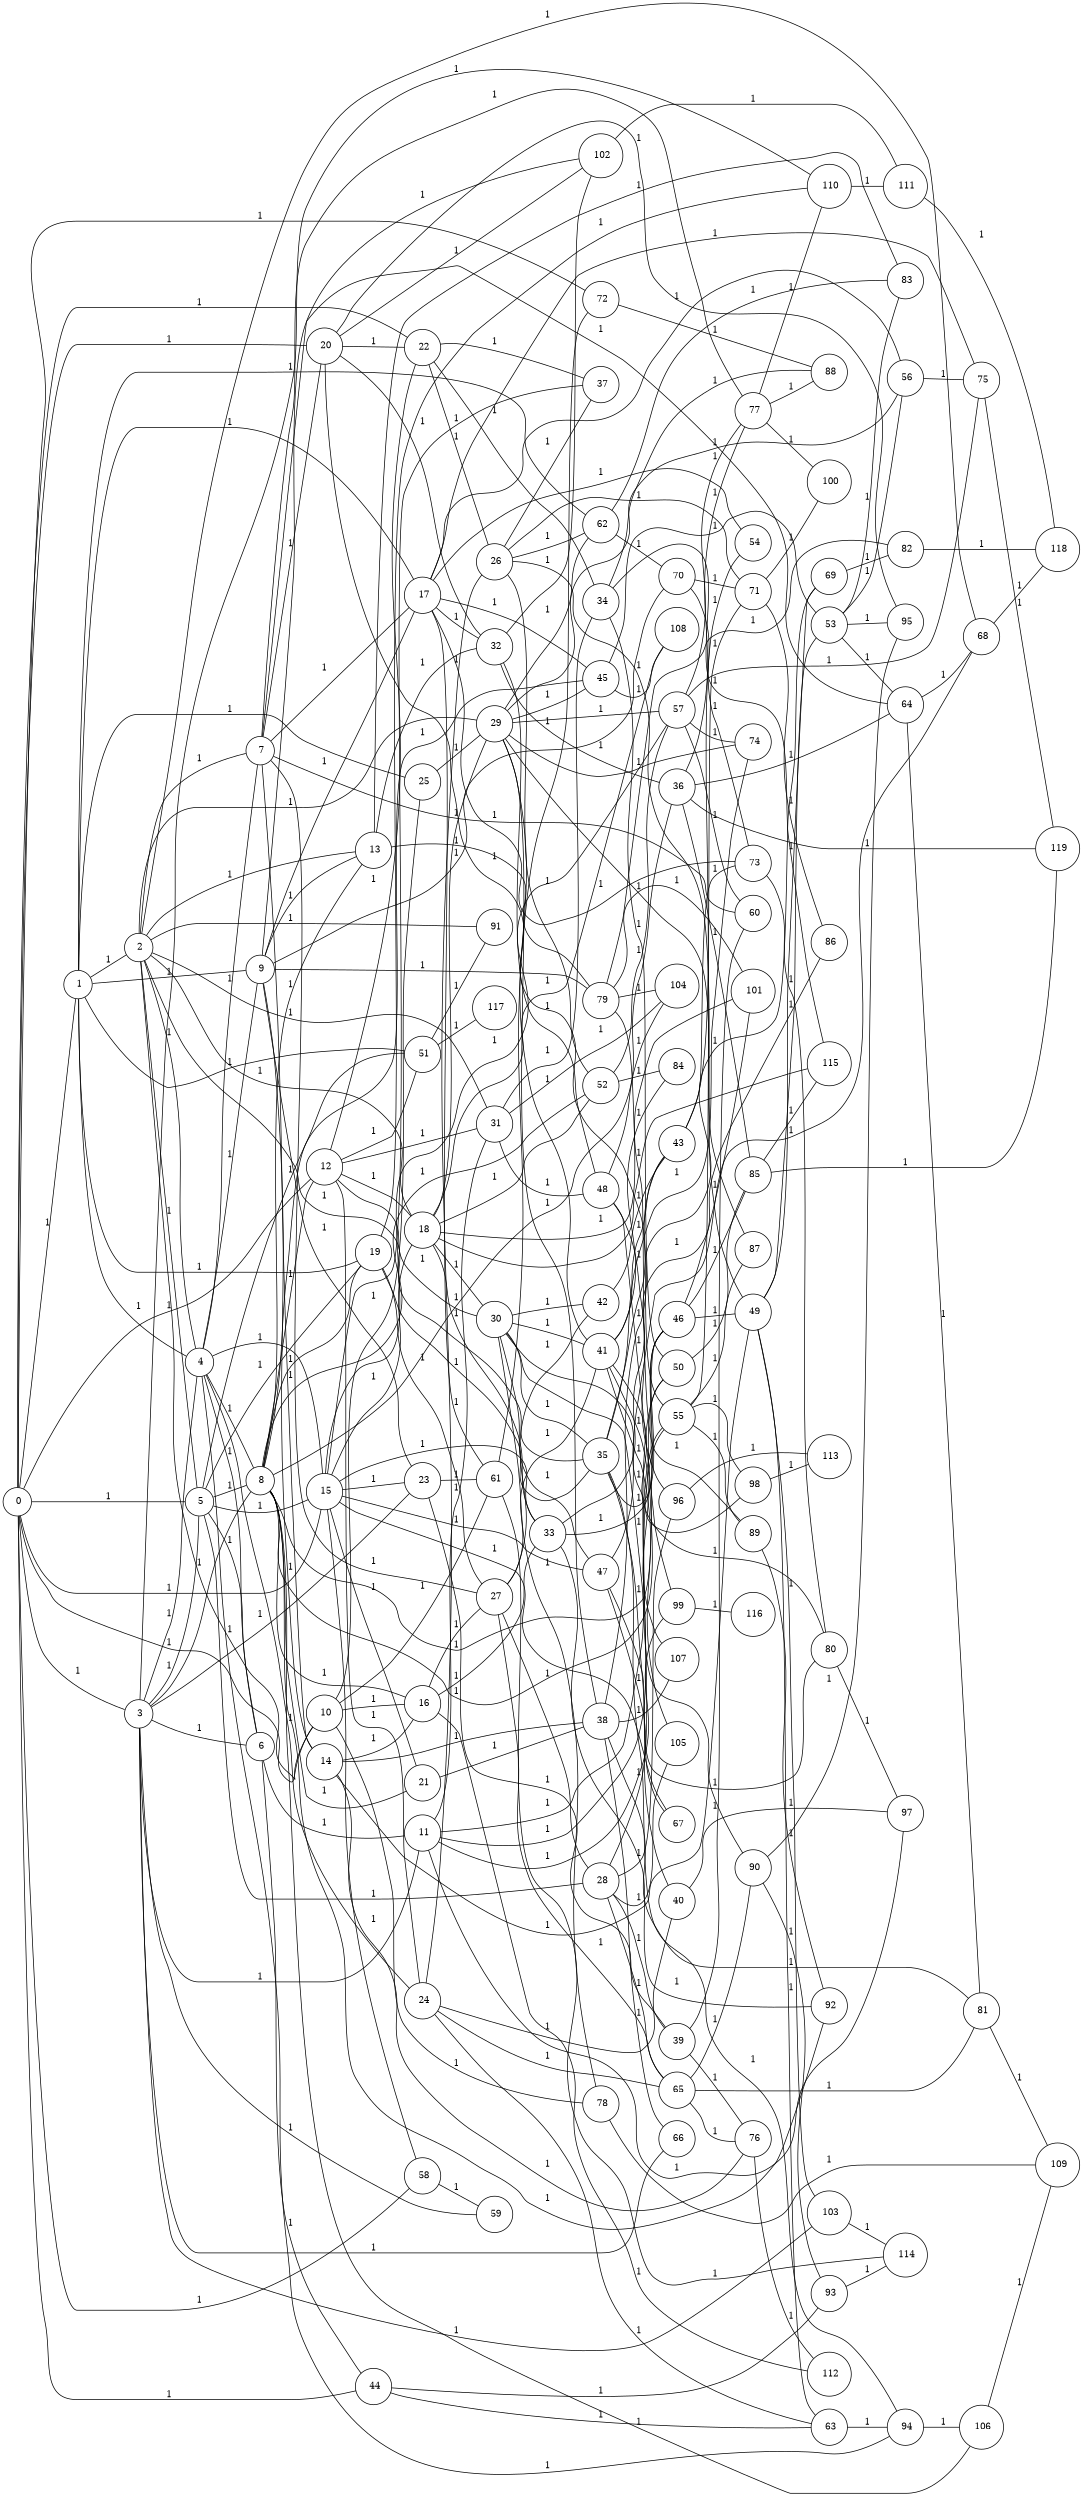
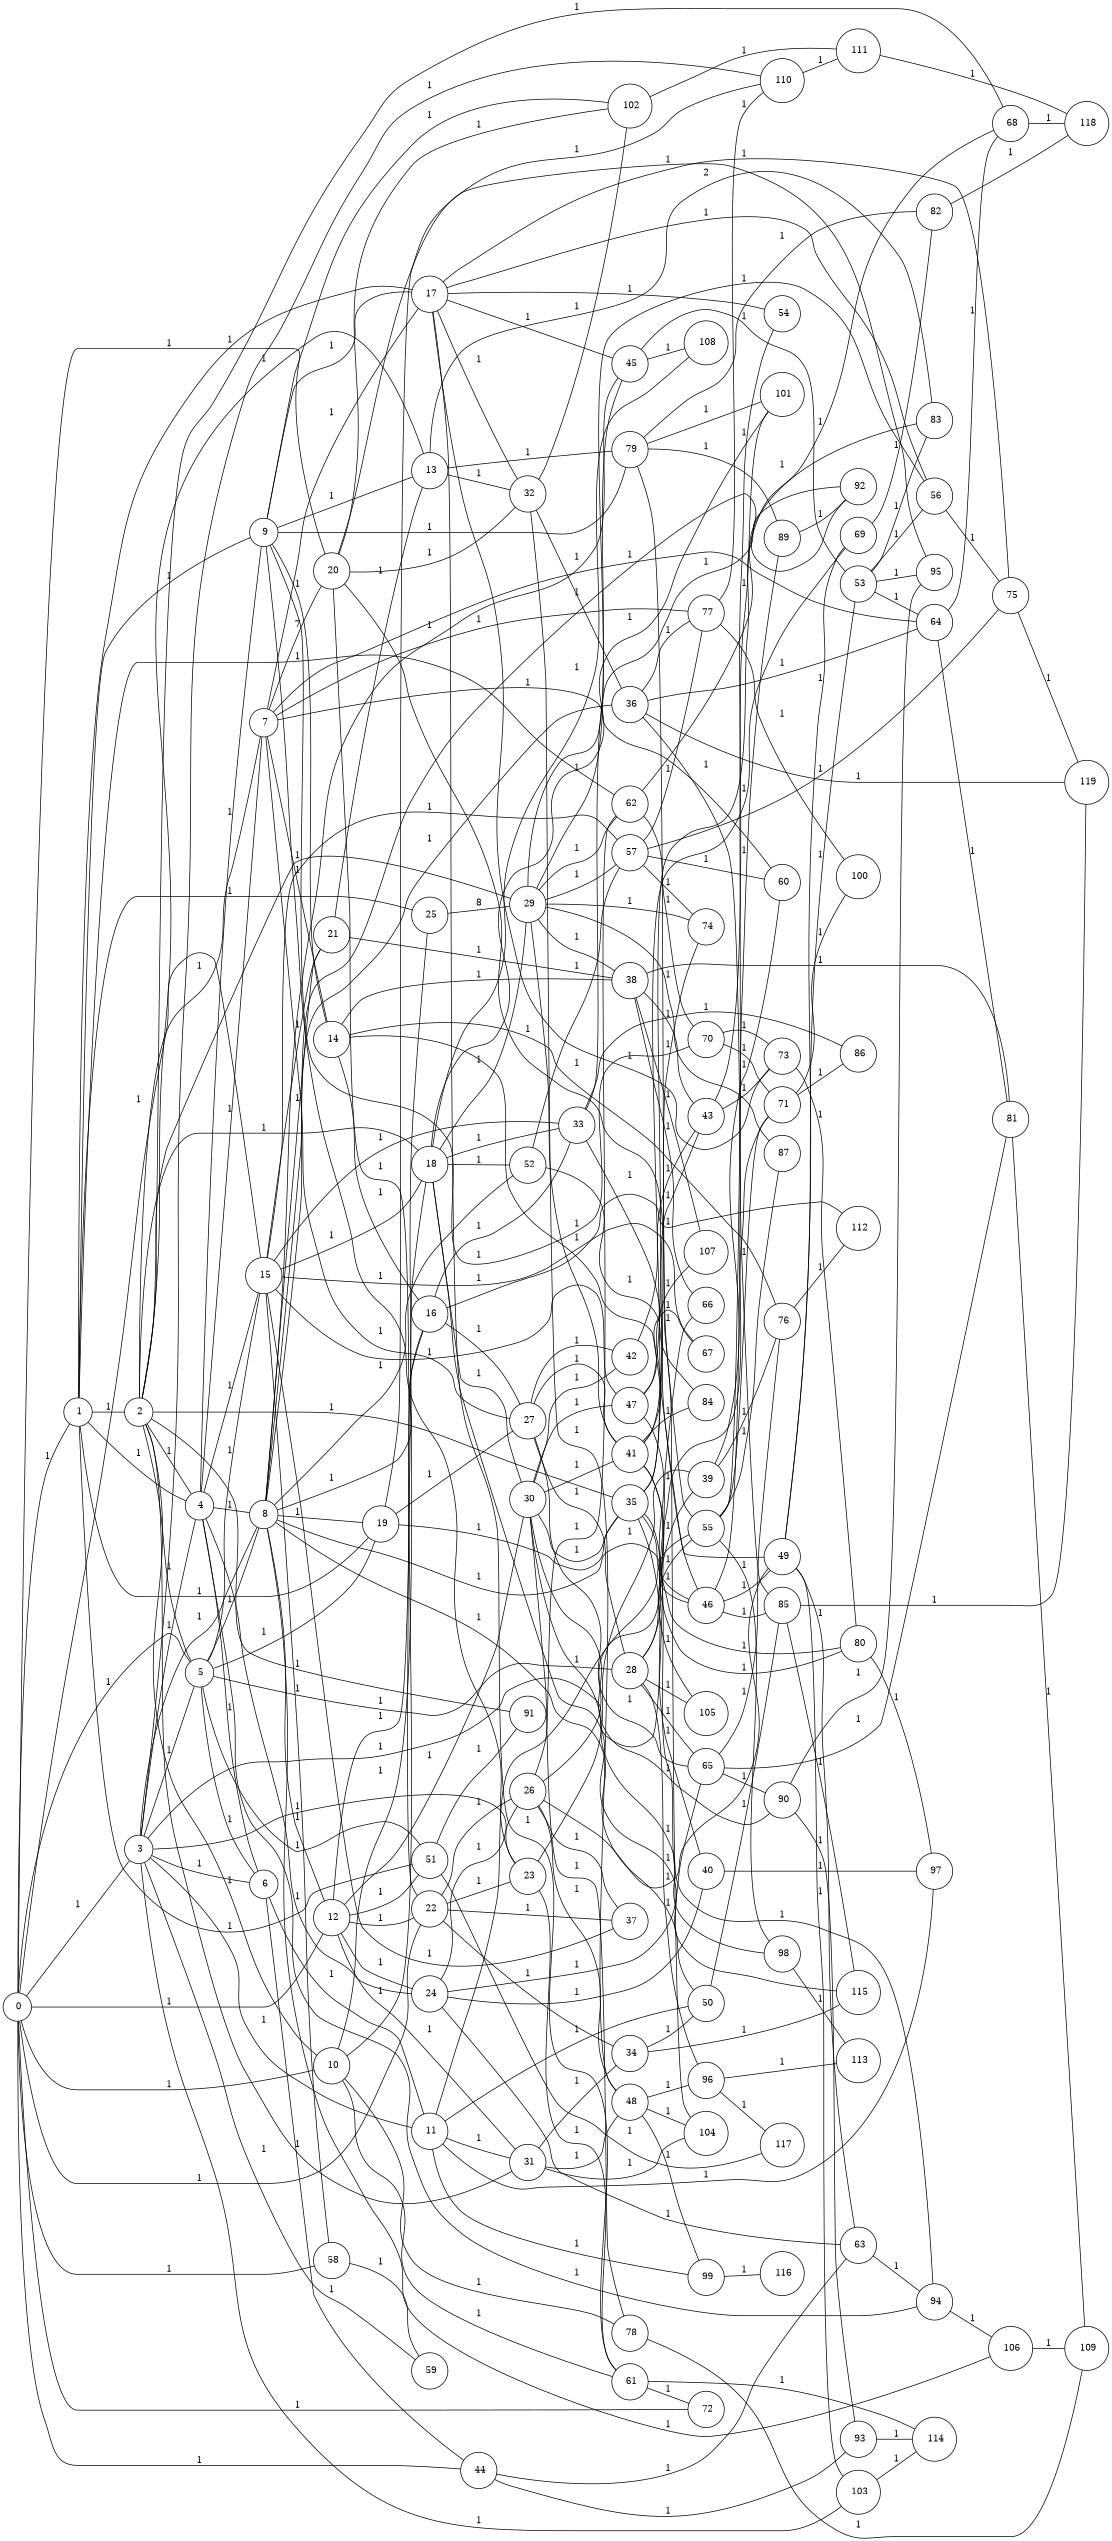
edge "83" -- "13": label "1" -> "2"
node "88": removed
edge "20" -- "7": label "1" -> "7"
edge "29" -- "25": label "1" -> "8"
edge "26" -- "52": now "26" -- "48"
edge "13" -- "8": now "13" -- "21"
edge "23" -- "15": now "23" -- "22"
edge "96" -- "117": added, label "1"
